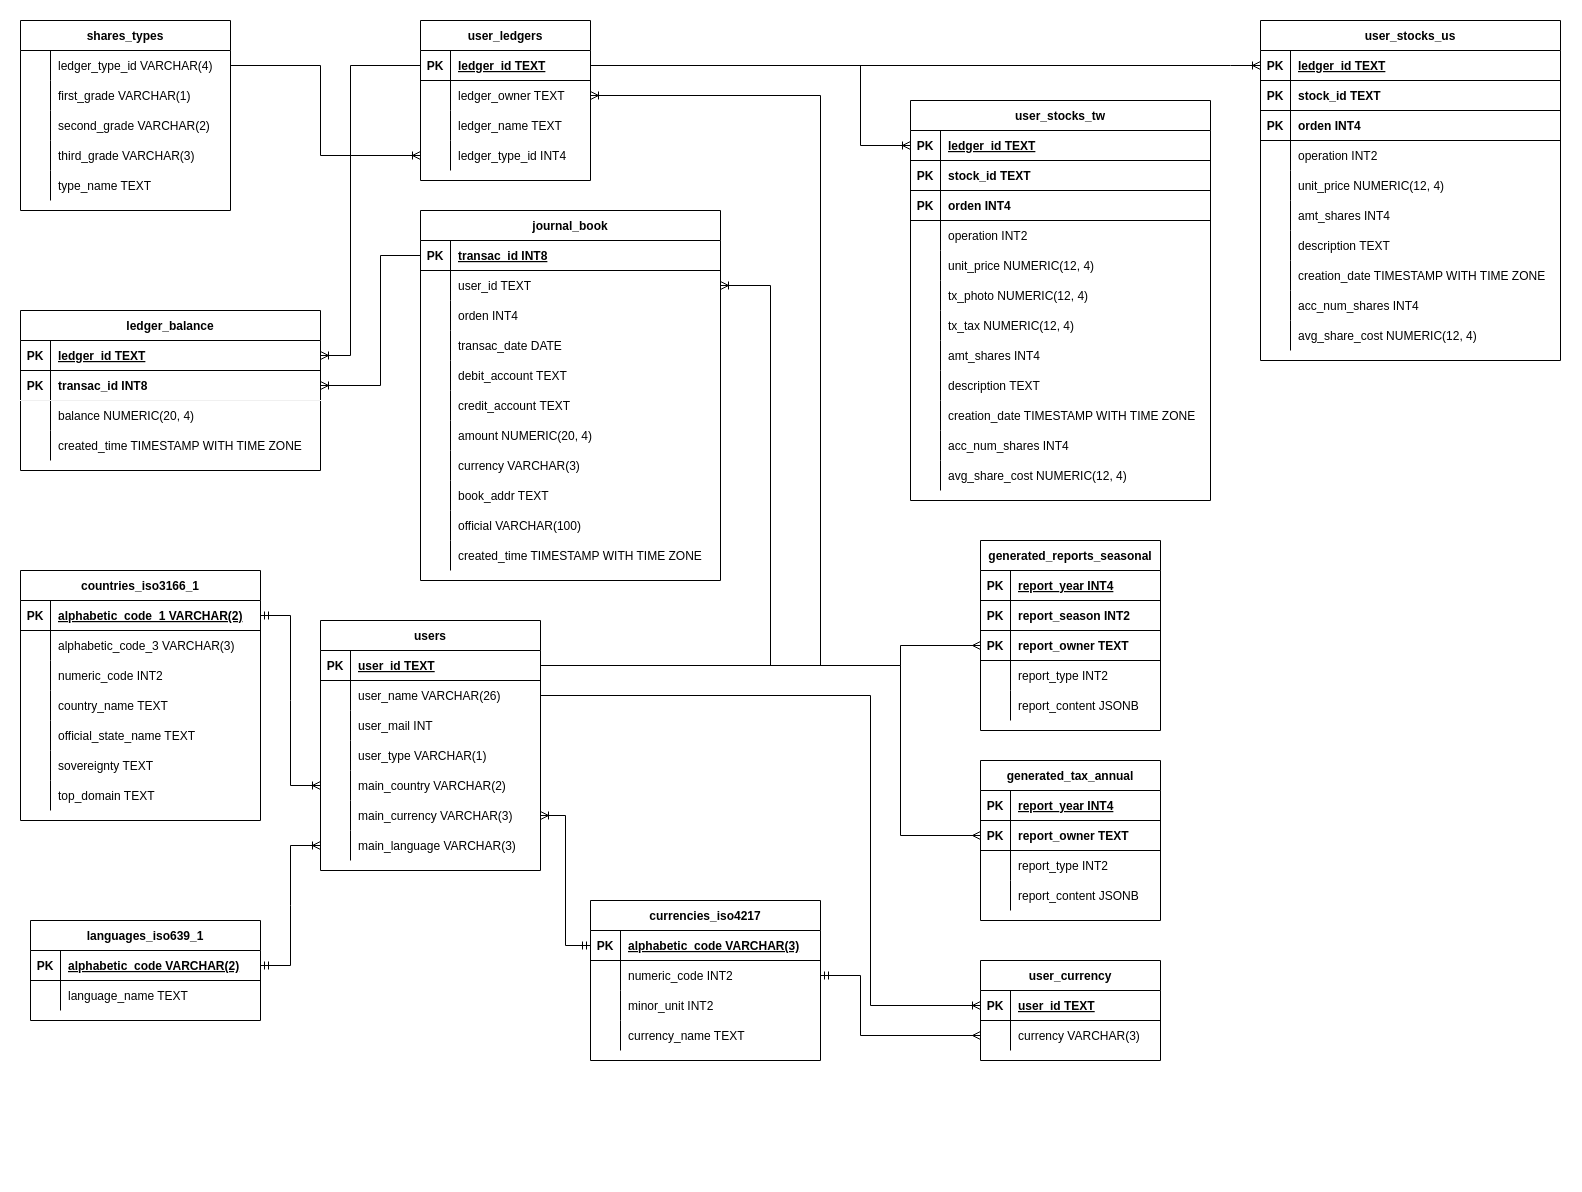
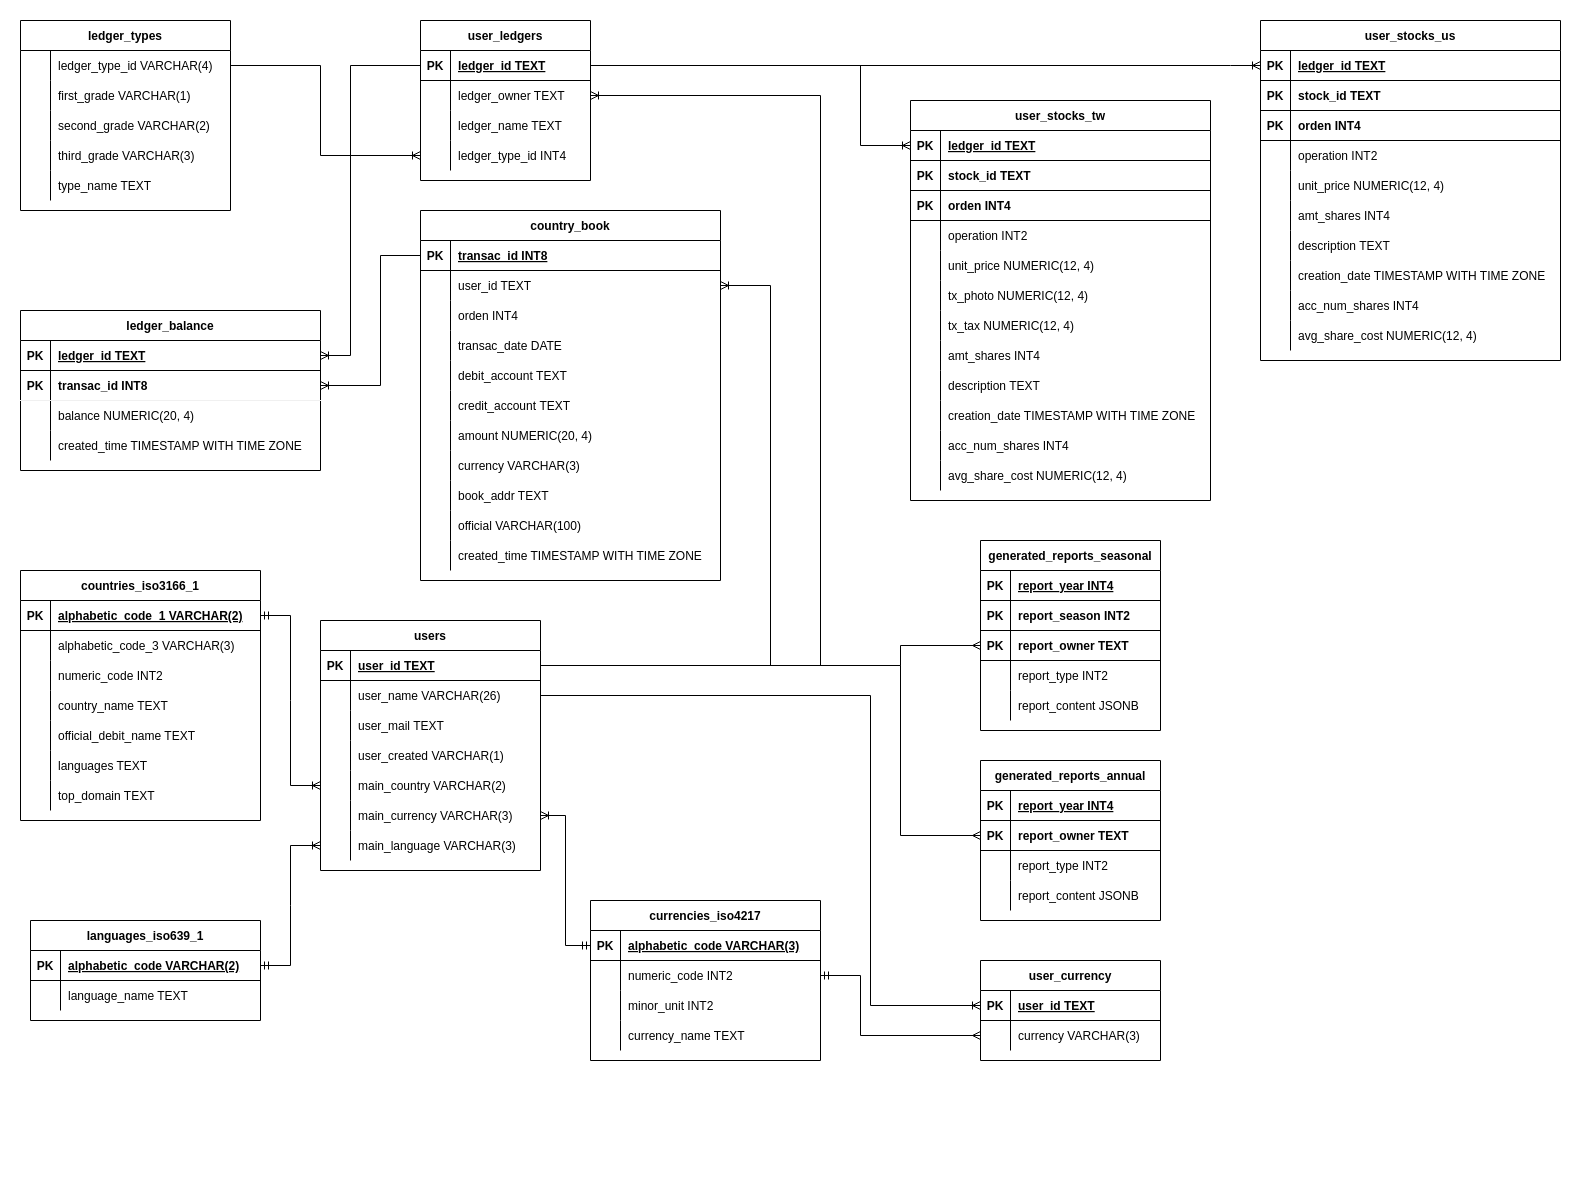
node "shares_types": label "shares_types" -> "ledger_types"
node "journal_book": label "journal_book" -> "country_book"
node "user_mail INT": label "user_mail INT" -> "user_mail TEXT"
node "official_state_name TEXT": label "official_state_name TEXT" -> "official_debit_name TEXT"
node "user_type VARCHAR(1)": label "user_type VARCHAR(1)" -> "user_created VARCHAR(1)"
node "sovereignty TEXT": label "sovereignty TEXT" -> "languages TEXT"
node "generated_tax_annual": label "generated_tax_annual" -> "generated_reports_annual"
